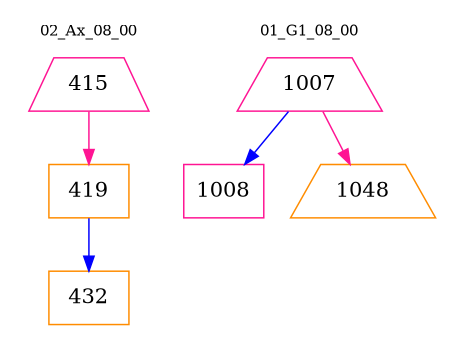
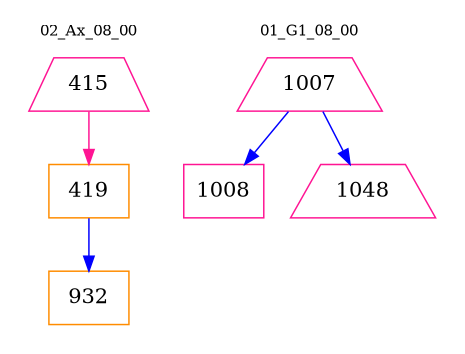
edge "1007" -> "1048": color deeppink -> blue
node "1048": color darkorange -> deeppink
node "432": label "432" -> "932"
